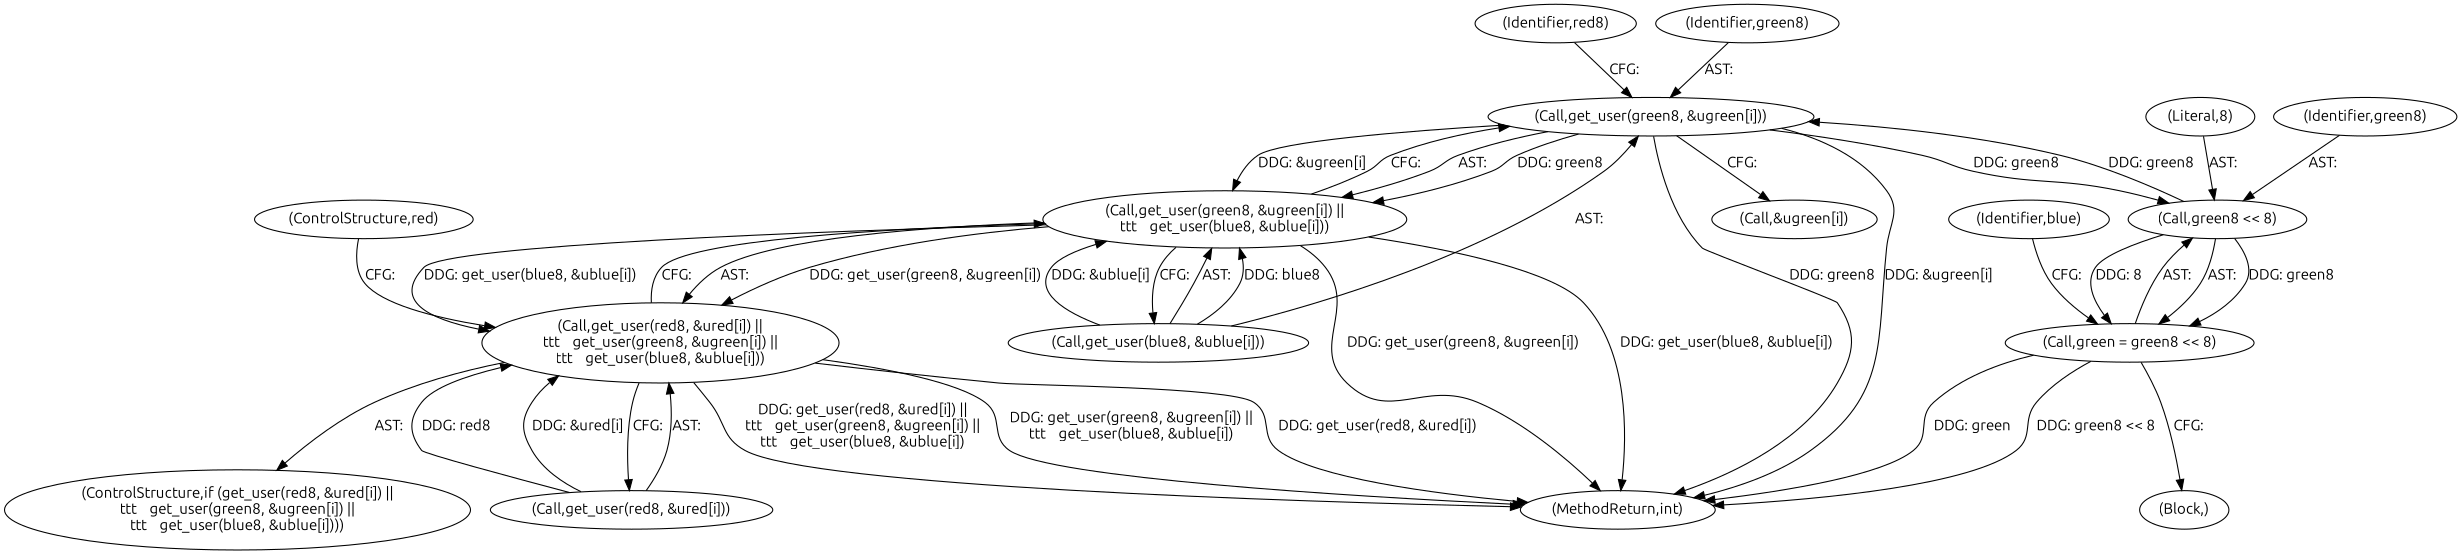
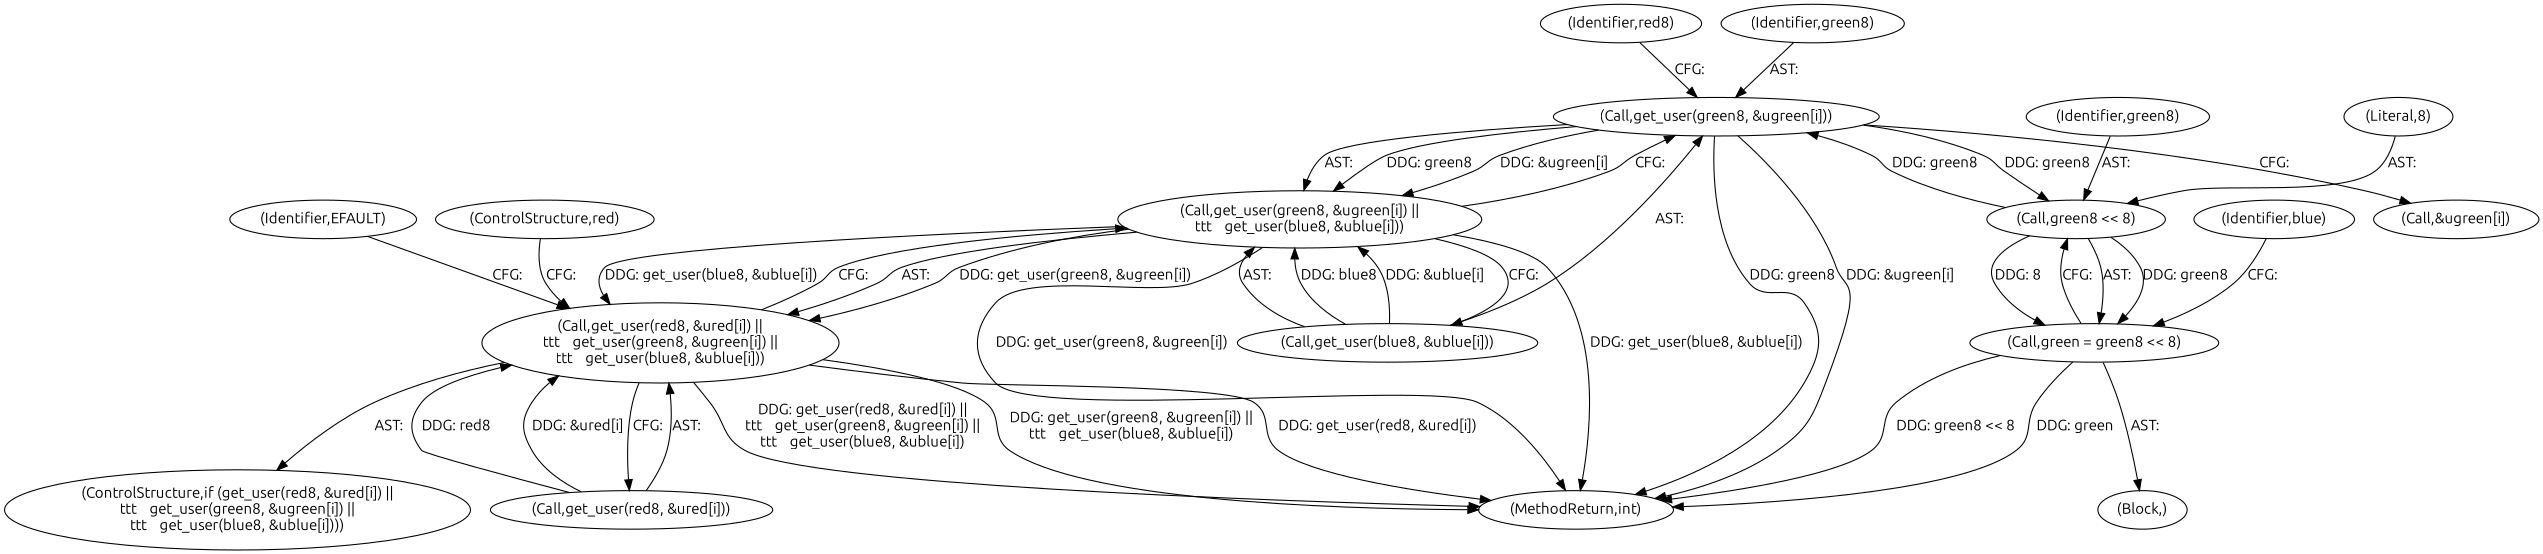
node "(Identifier,EFAULT)": added
edge "(Call,green = green8 << 8)" -> "(Call,green8 << 8)": label "AST: " -> "CFG: "
edge "(Call,green = green8 << 8)" -> "(Block,)": label "CFG: " -> "AST: "
